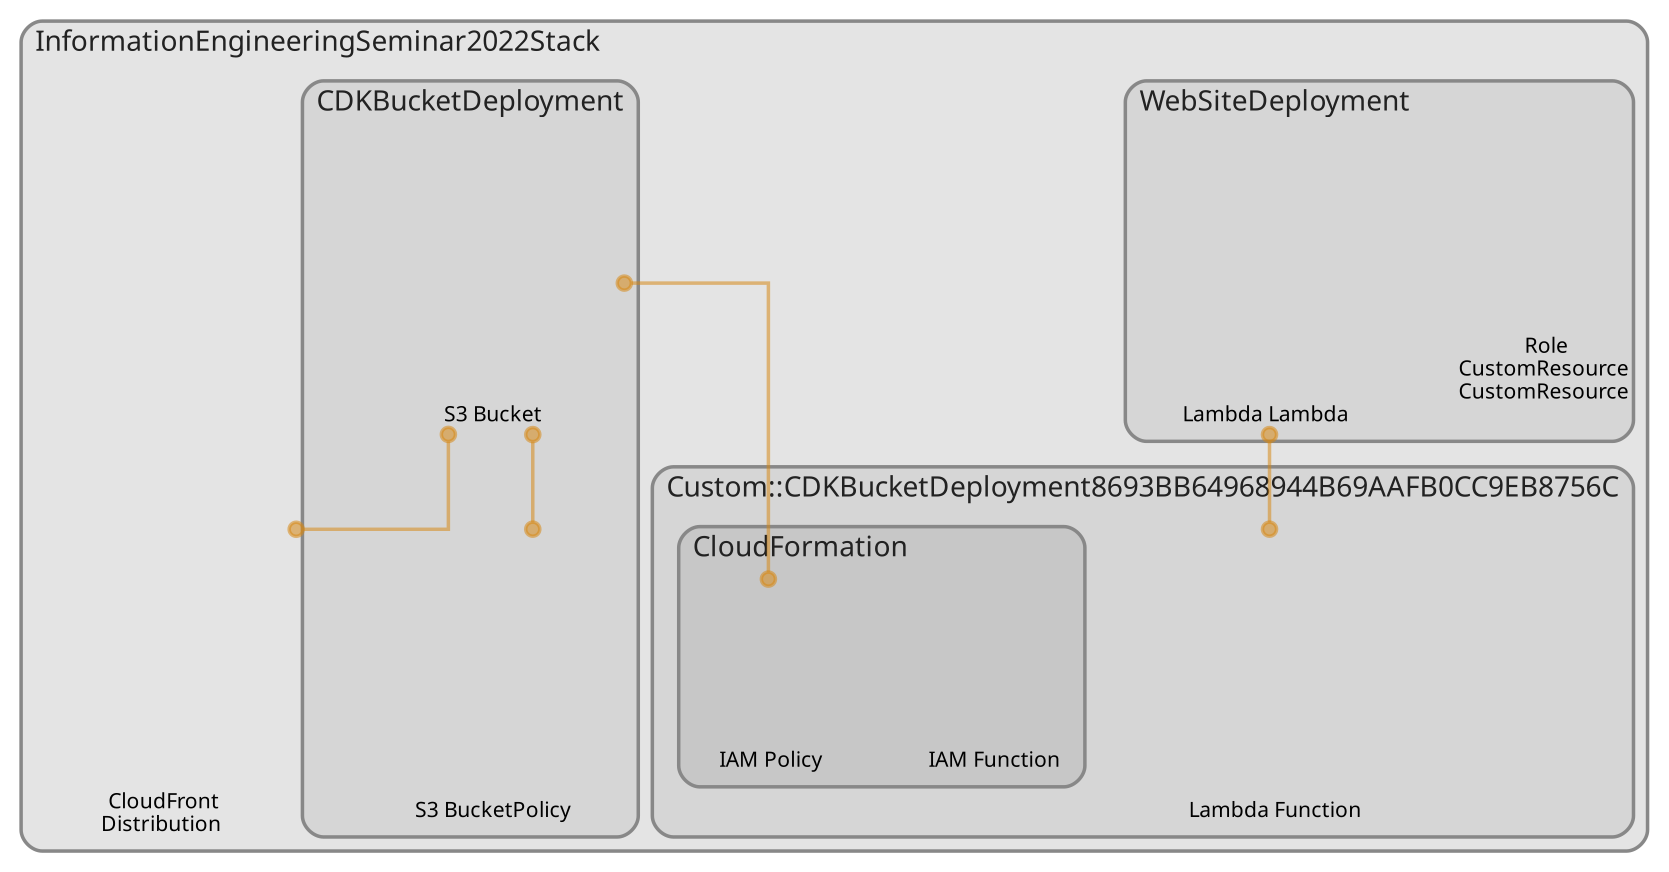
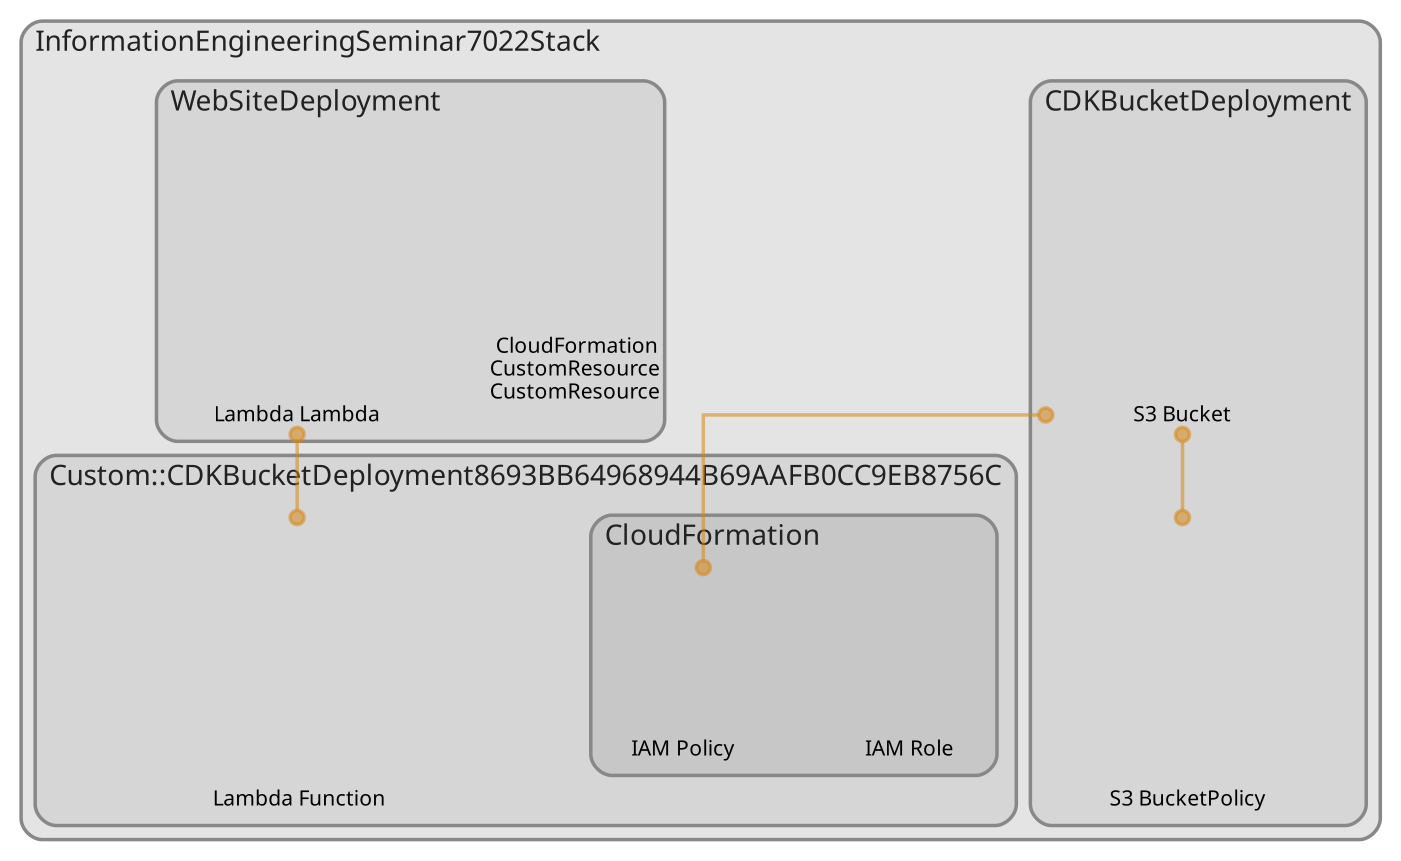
cluster "InformationEngineeringSeminar2022Stack": label "InformationEngineeringSeminar2022Stack" -> "InformationEngineeringSeminar7022Stack"
node "Role CustomResource CustomResource": label "Role CustomResource CustomResource" -> "CloudFormation CustomResource CustomResource"
node "CloudFront Distribution": removed
node "IAM Function": label "IAM Function" -> "IAM Role"
